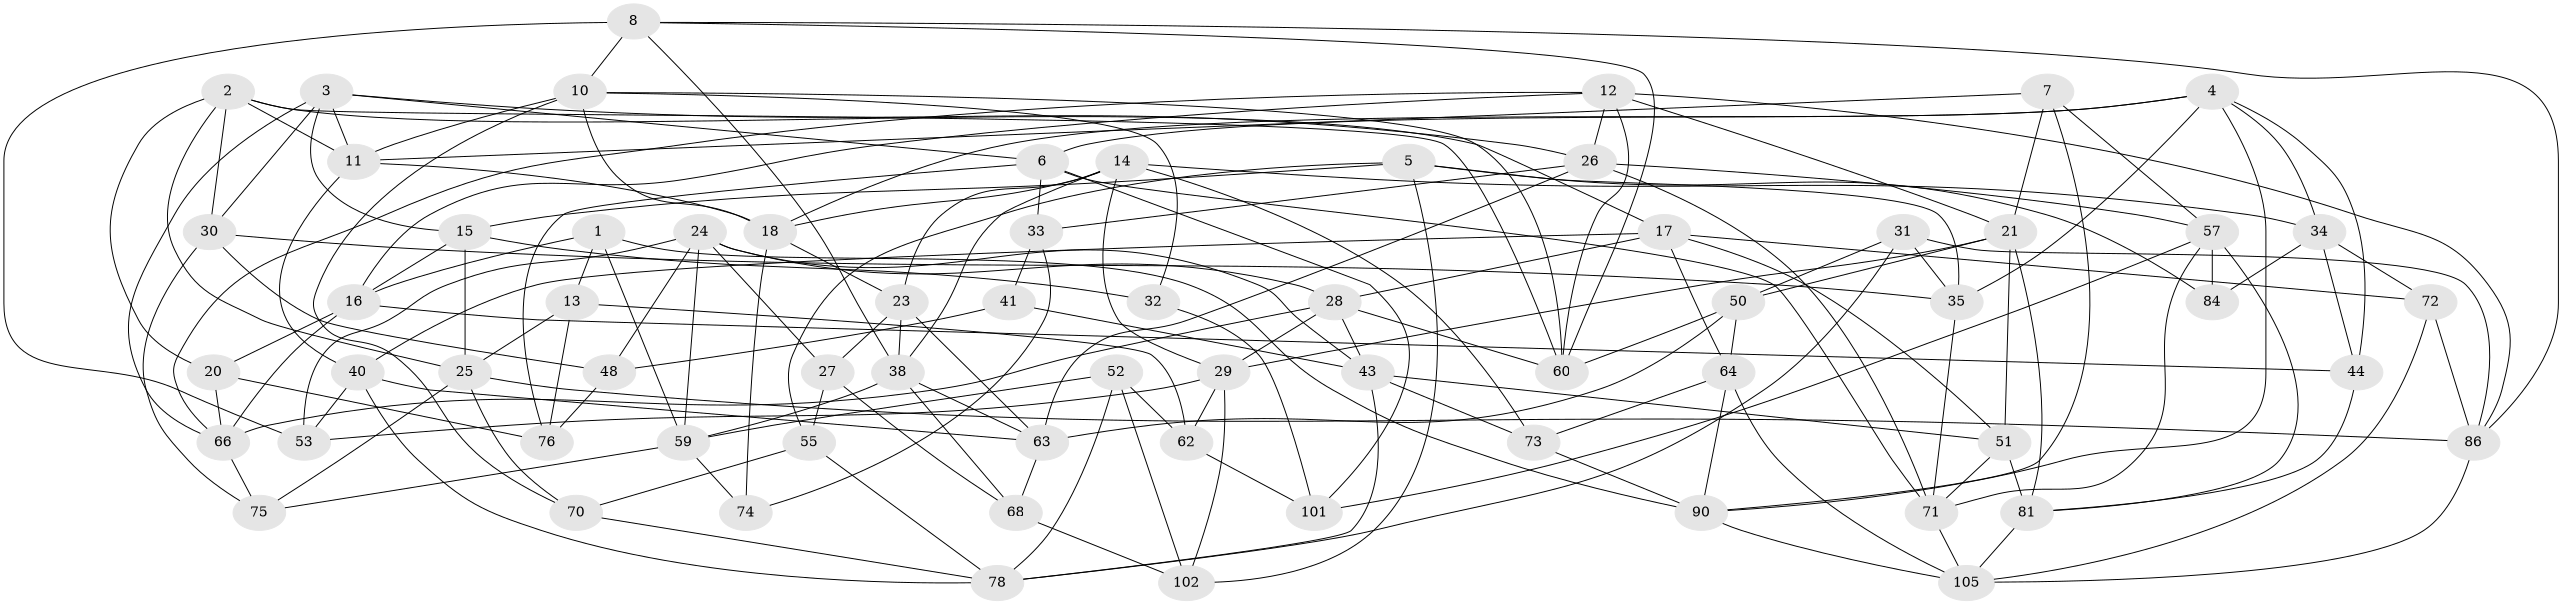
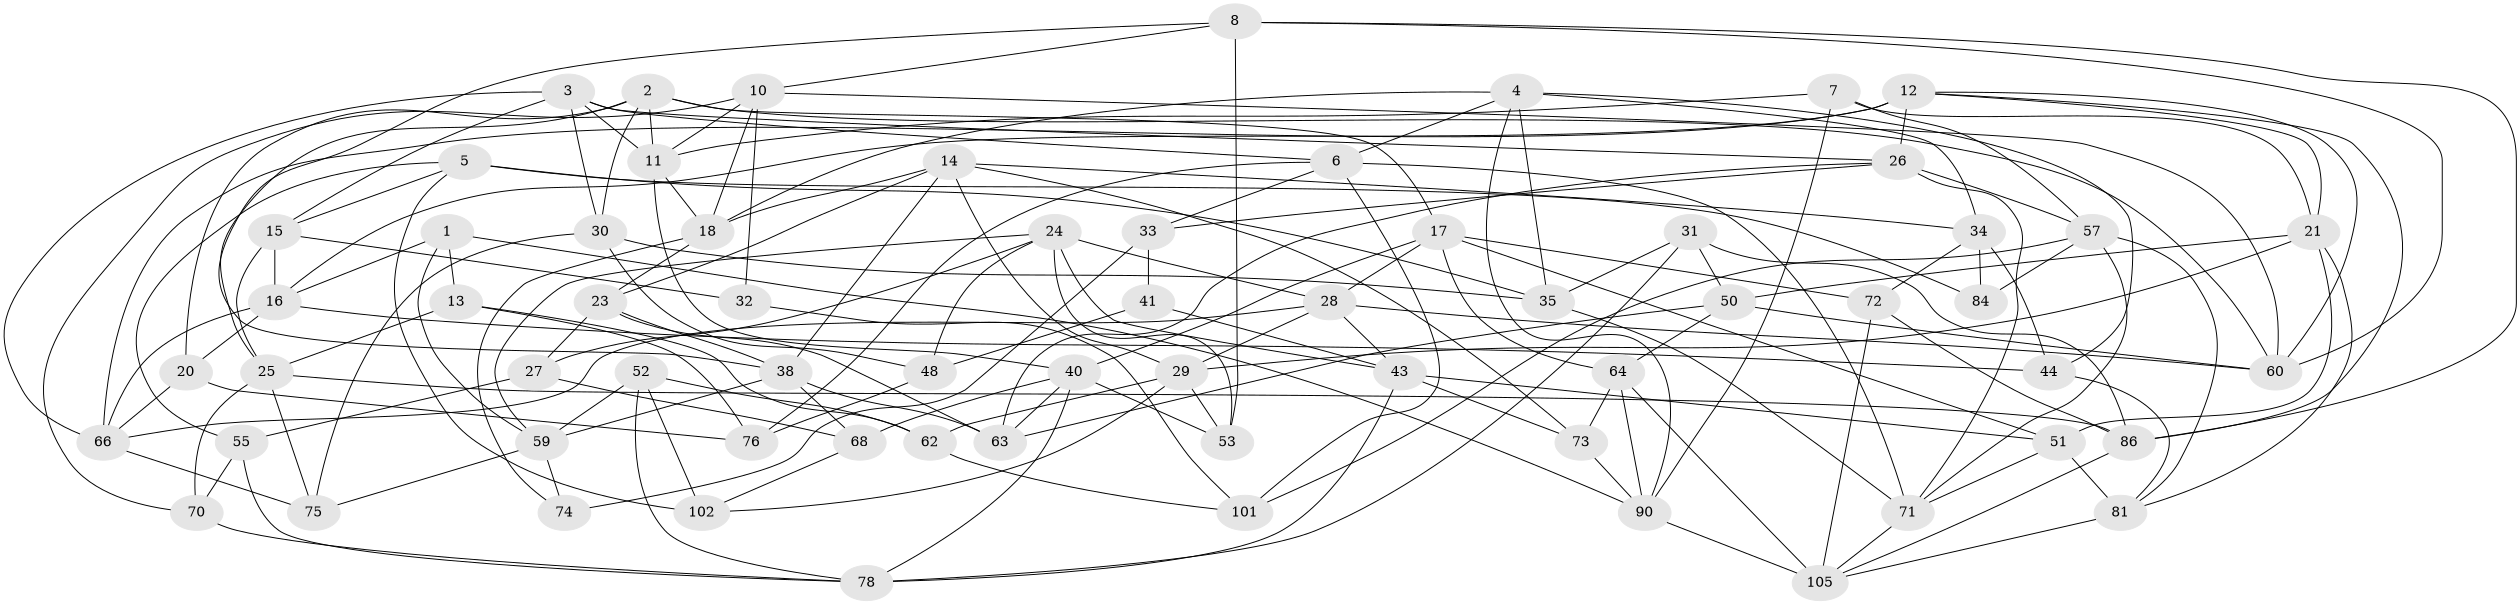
edge "63" -- "68": now "40" -- "68"
